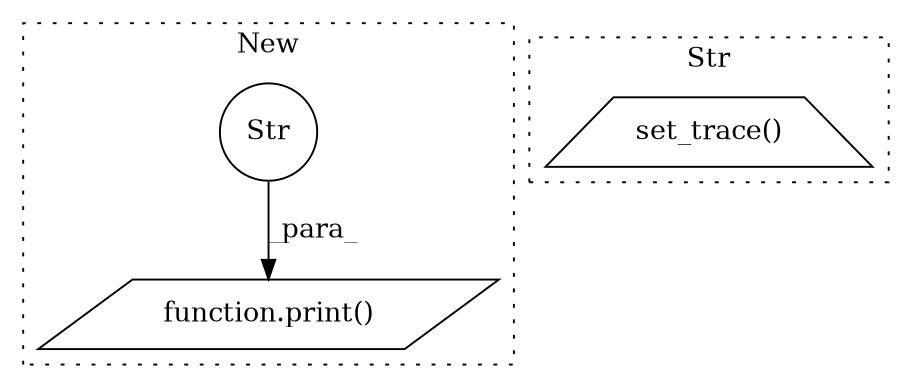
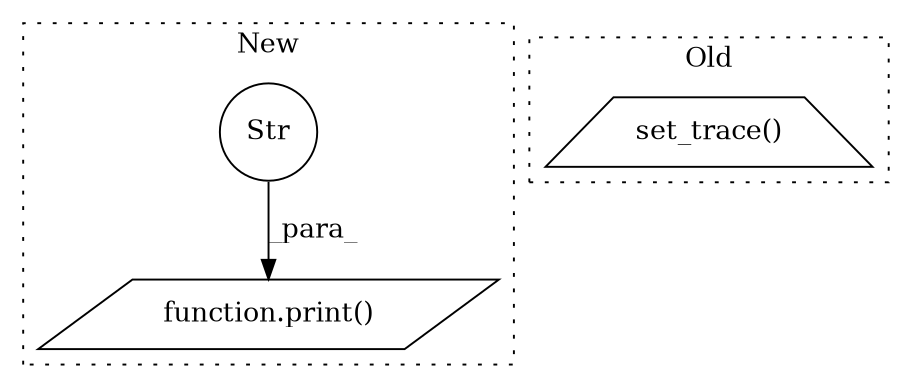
cluster "Str": label "Str" -> "Old"
